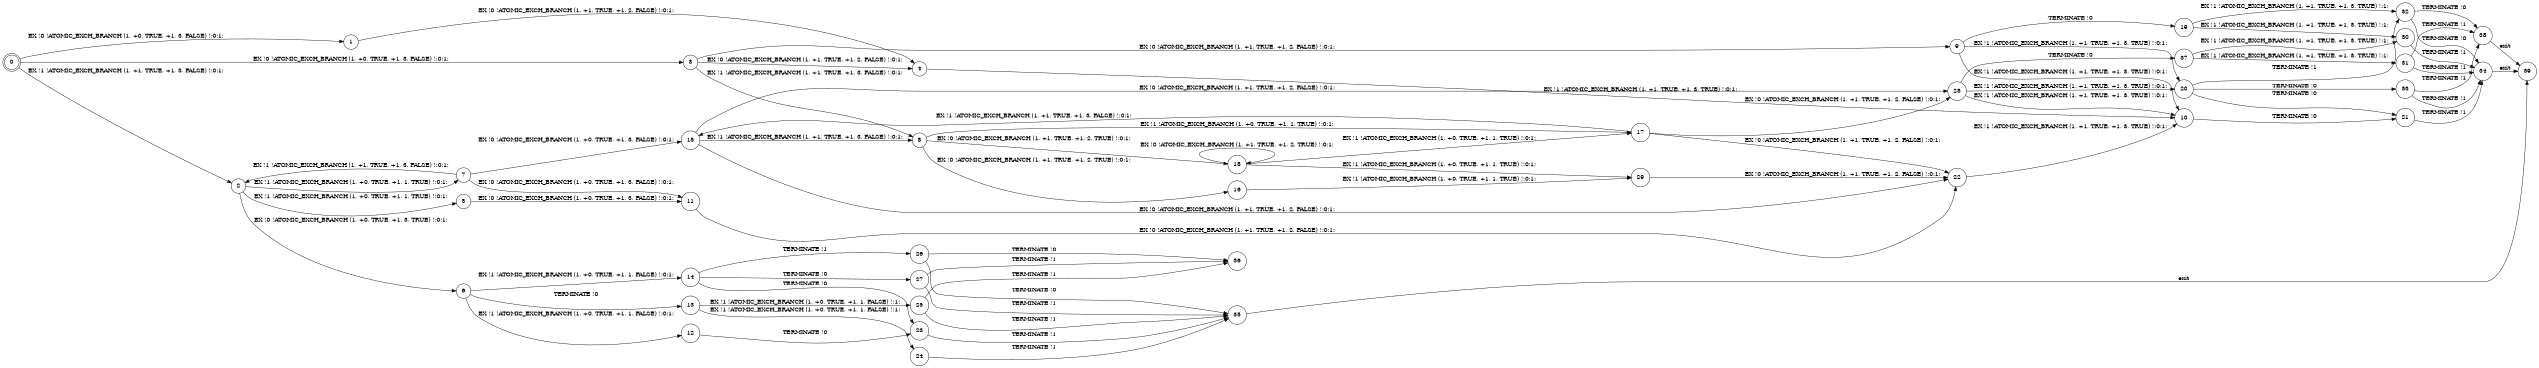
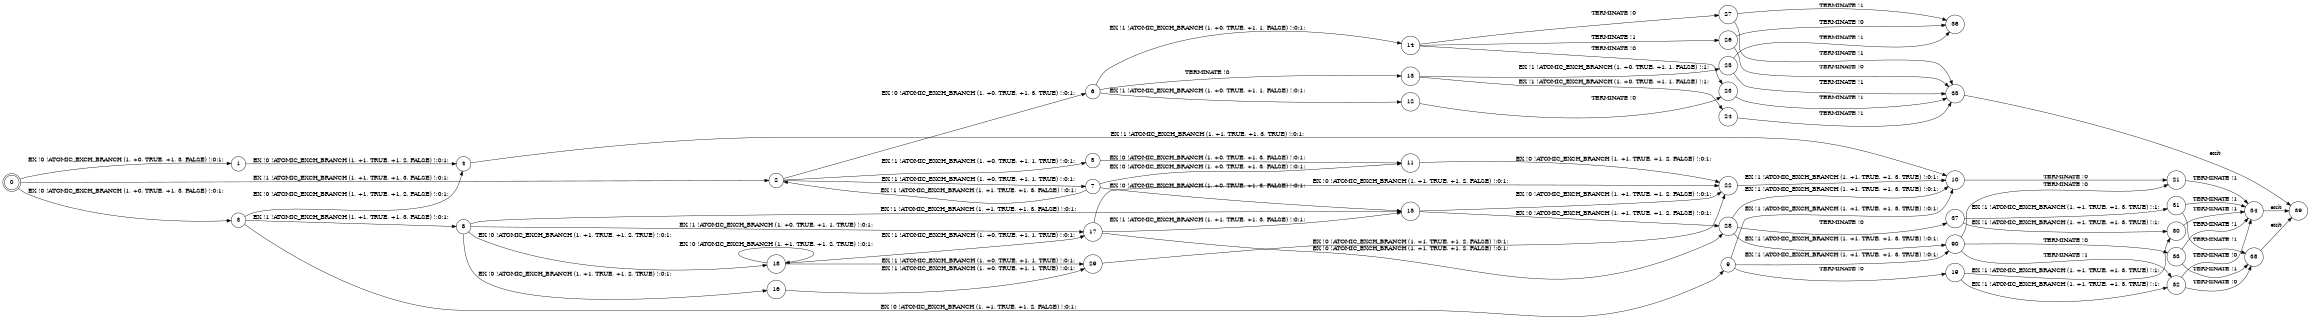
node "20": label "20" -> "90"
edge "15" -> "8": reversed
